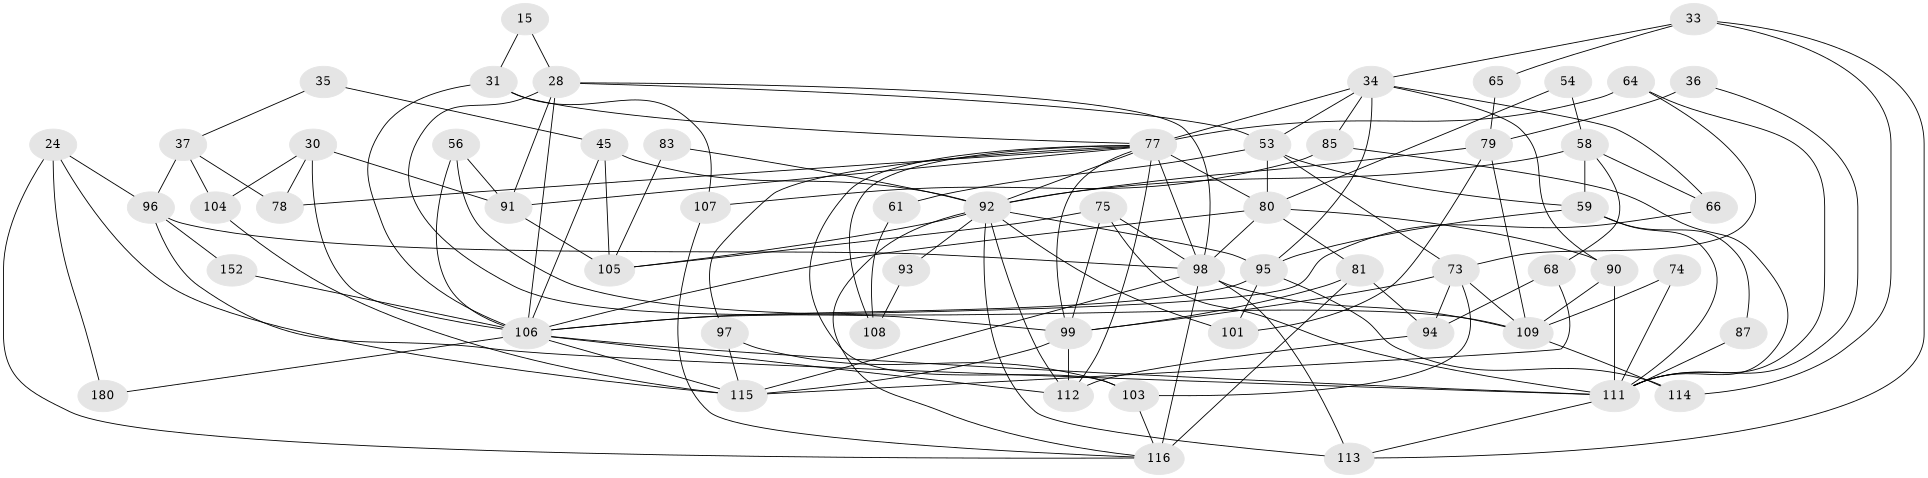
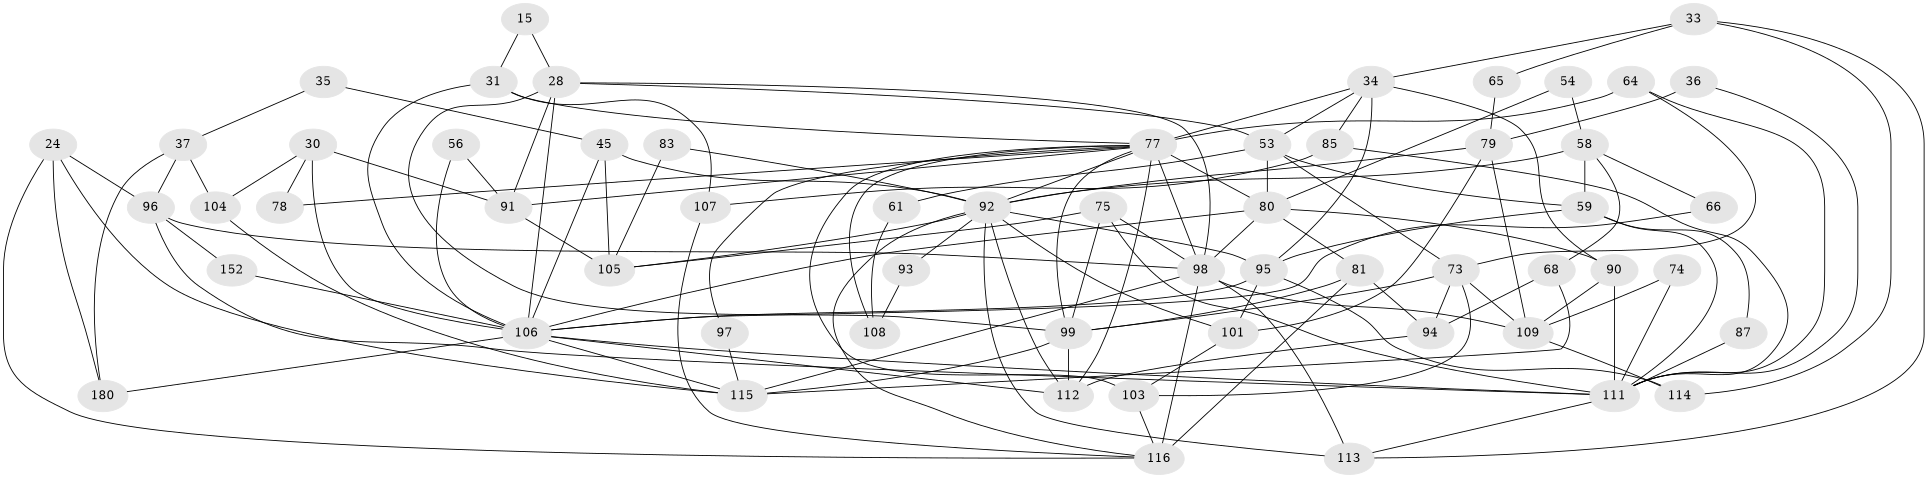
edge "34" -- "66": removed
edge "37" -- "78": now "37" -- "180"
edge "56" -- "109": removed
edge "97" -- "103": now "101" -- "103"
